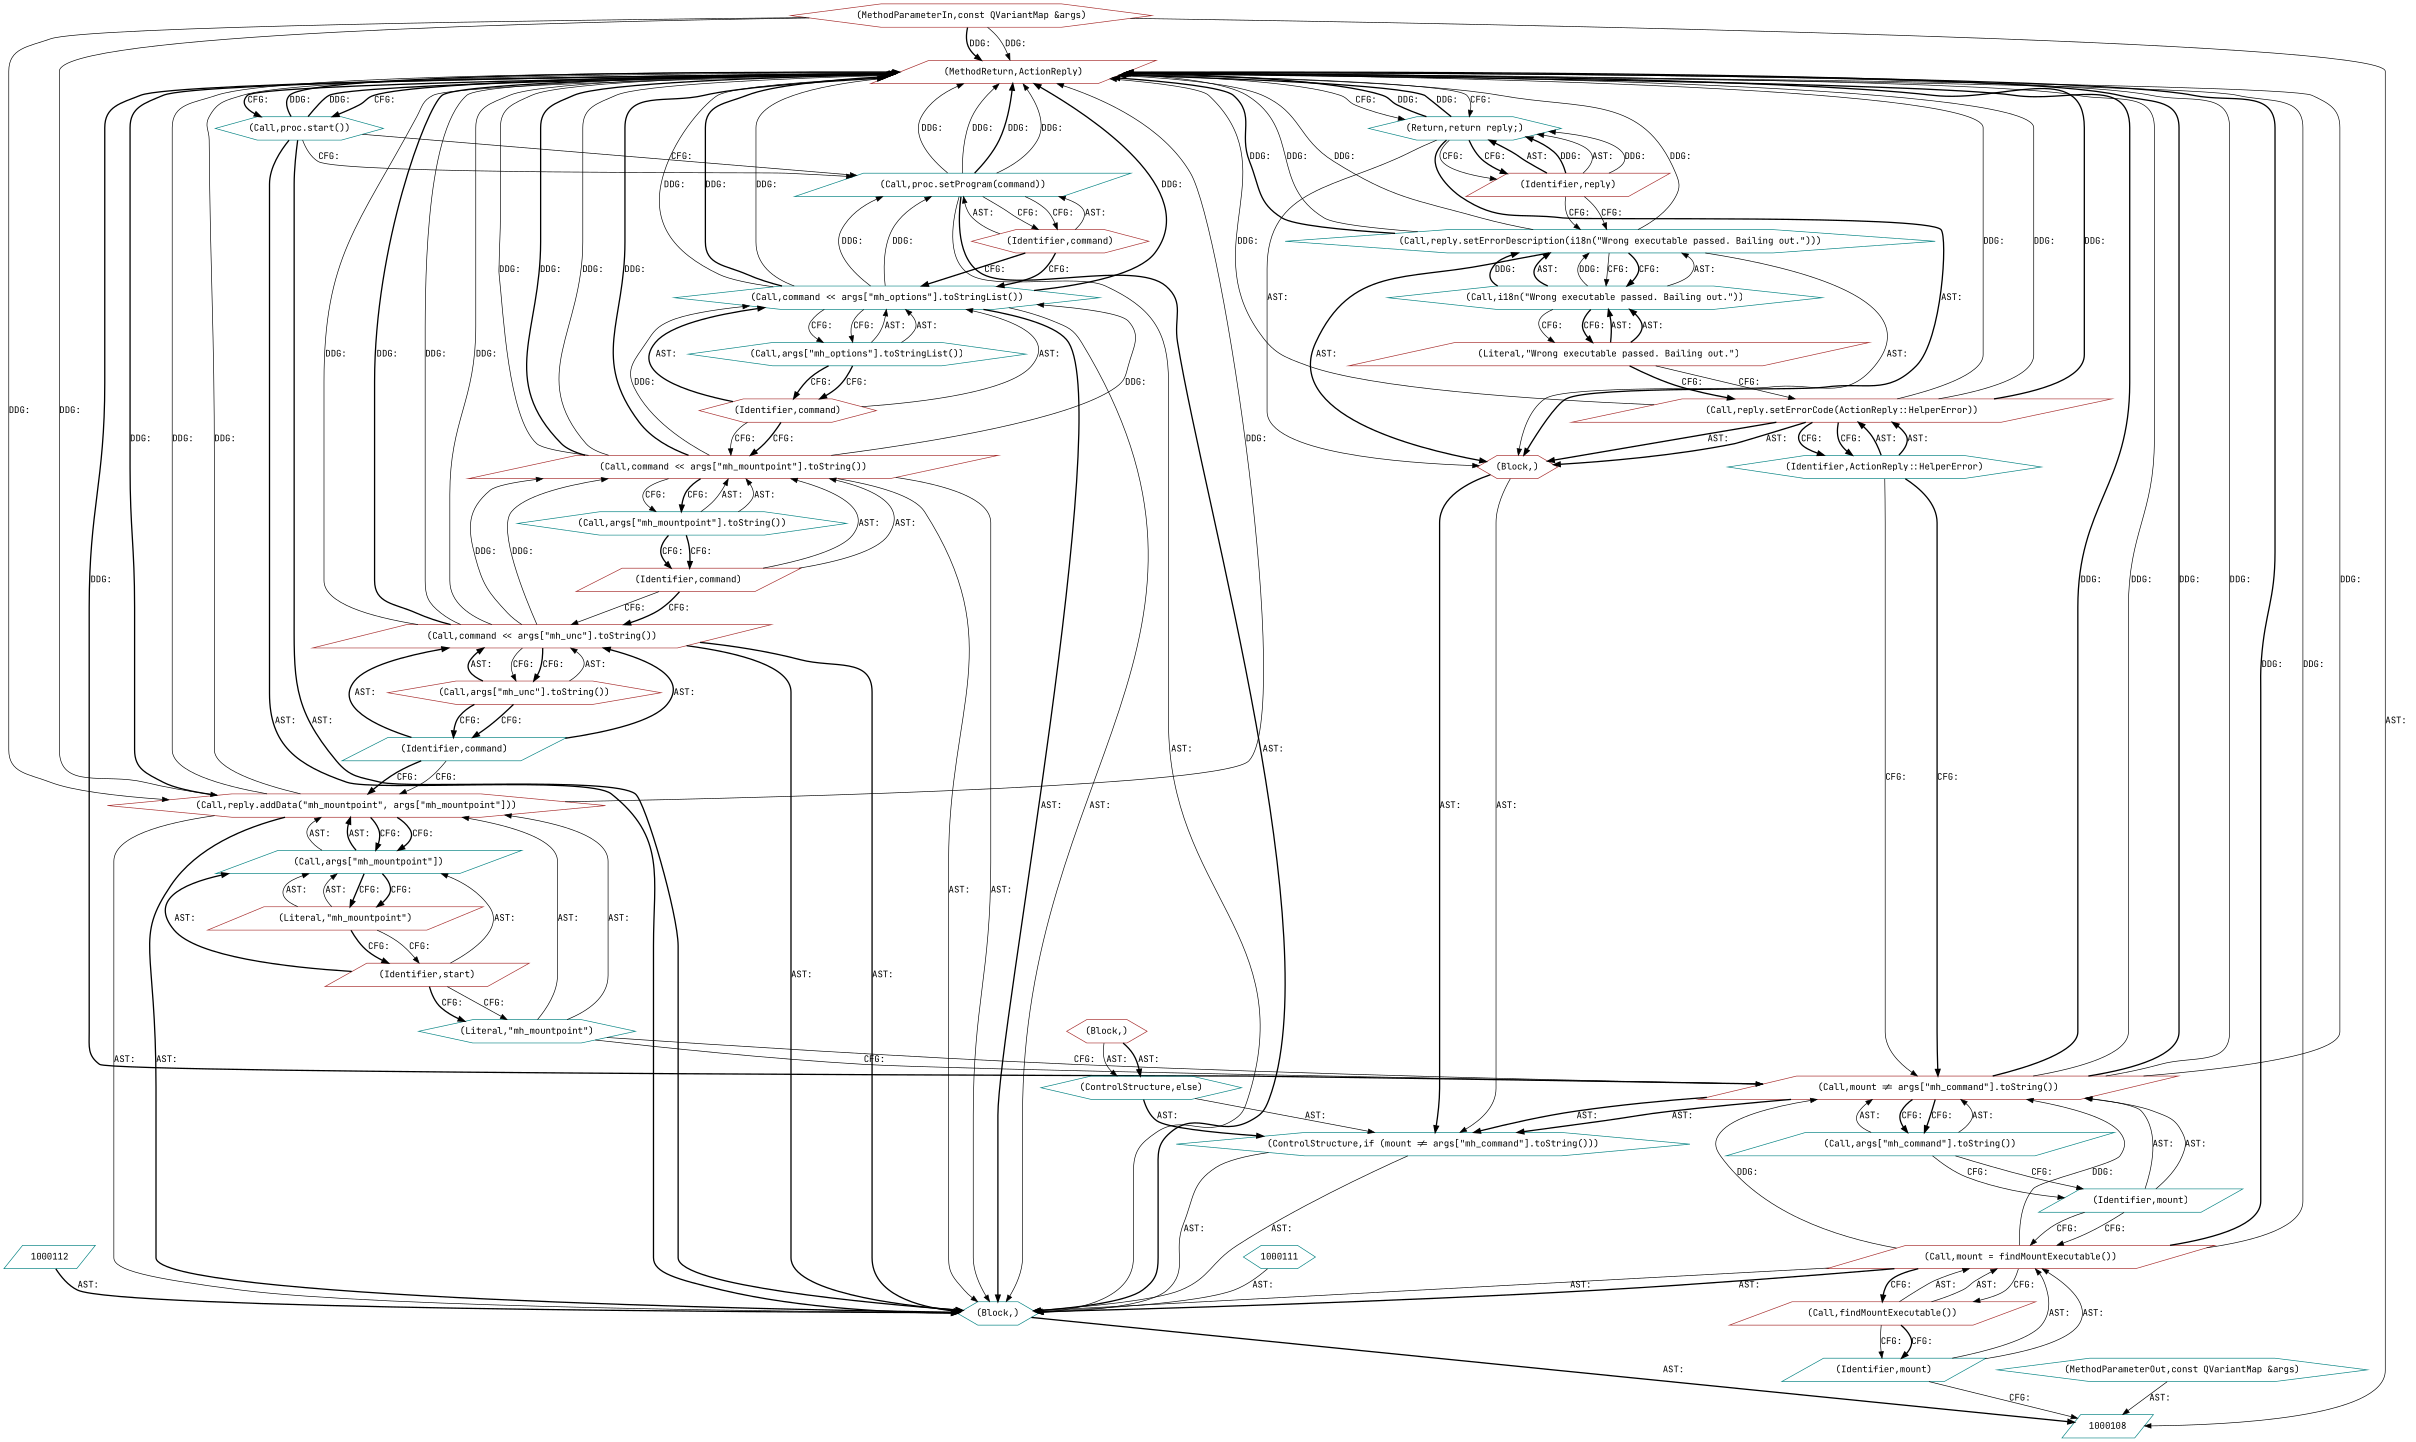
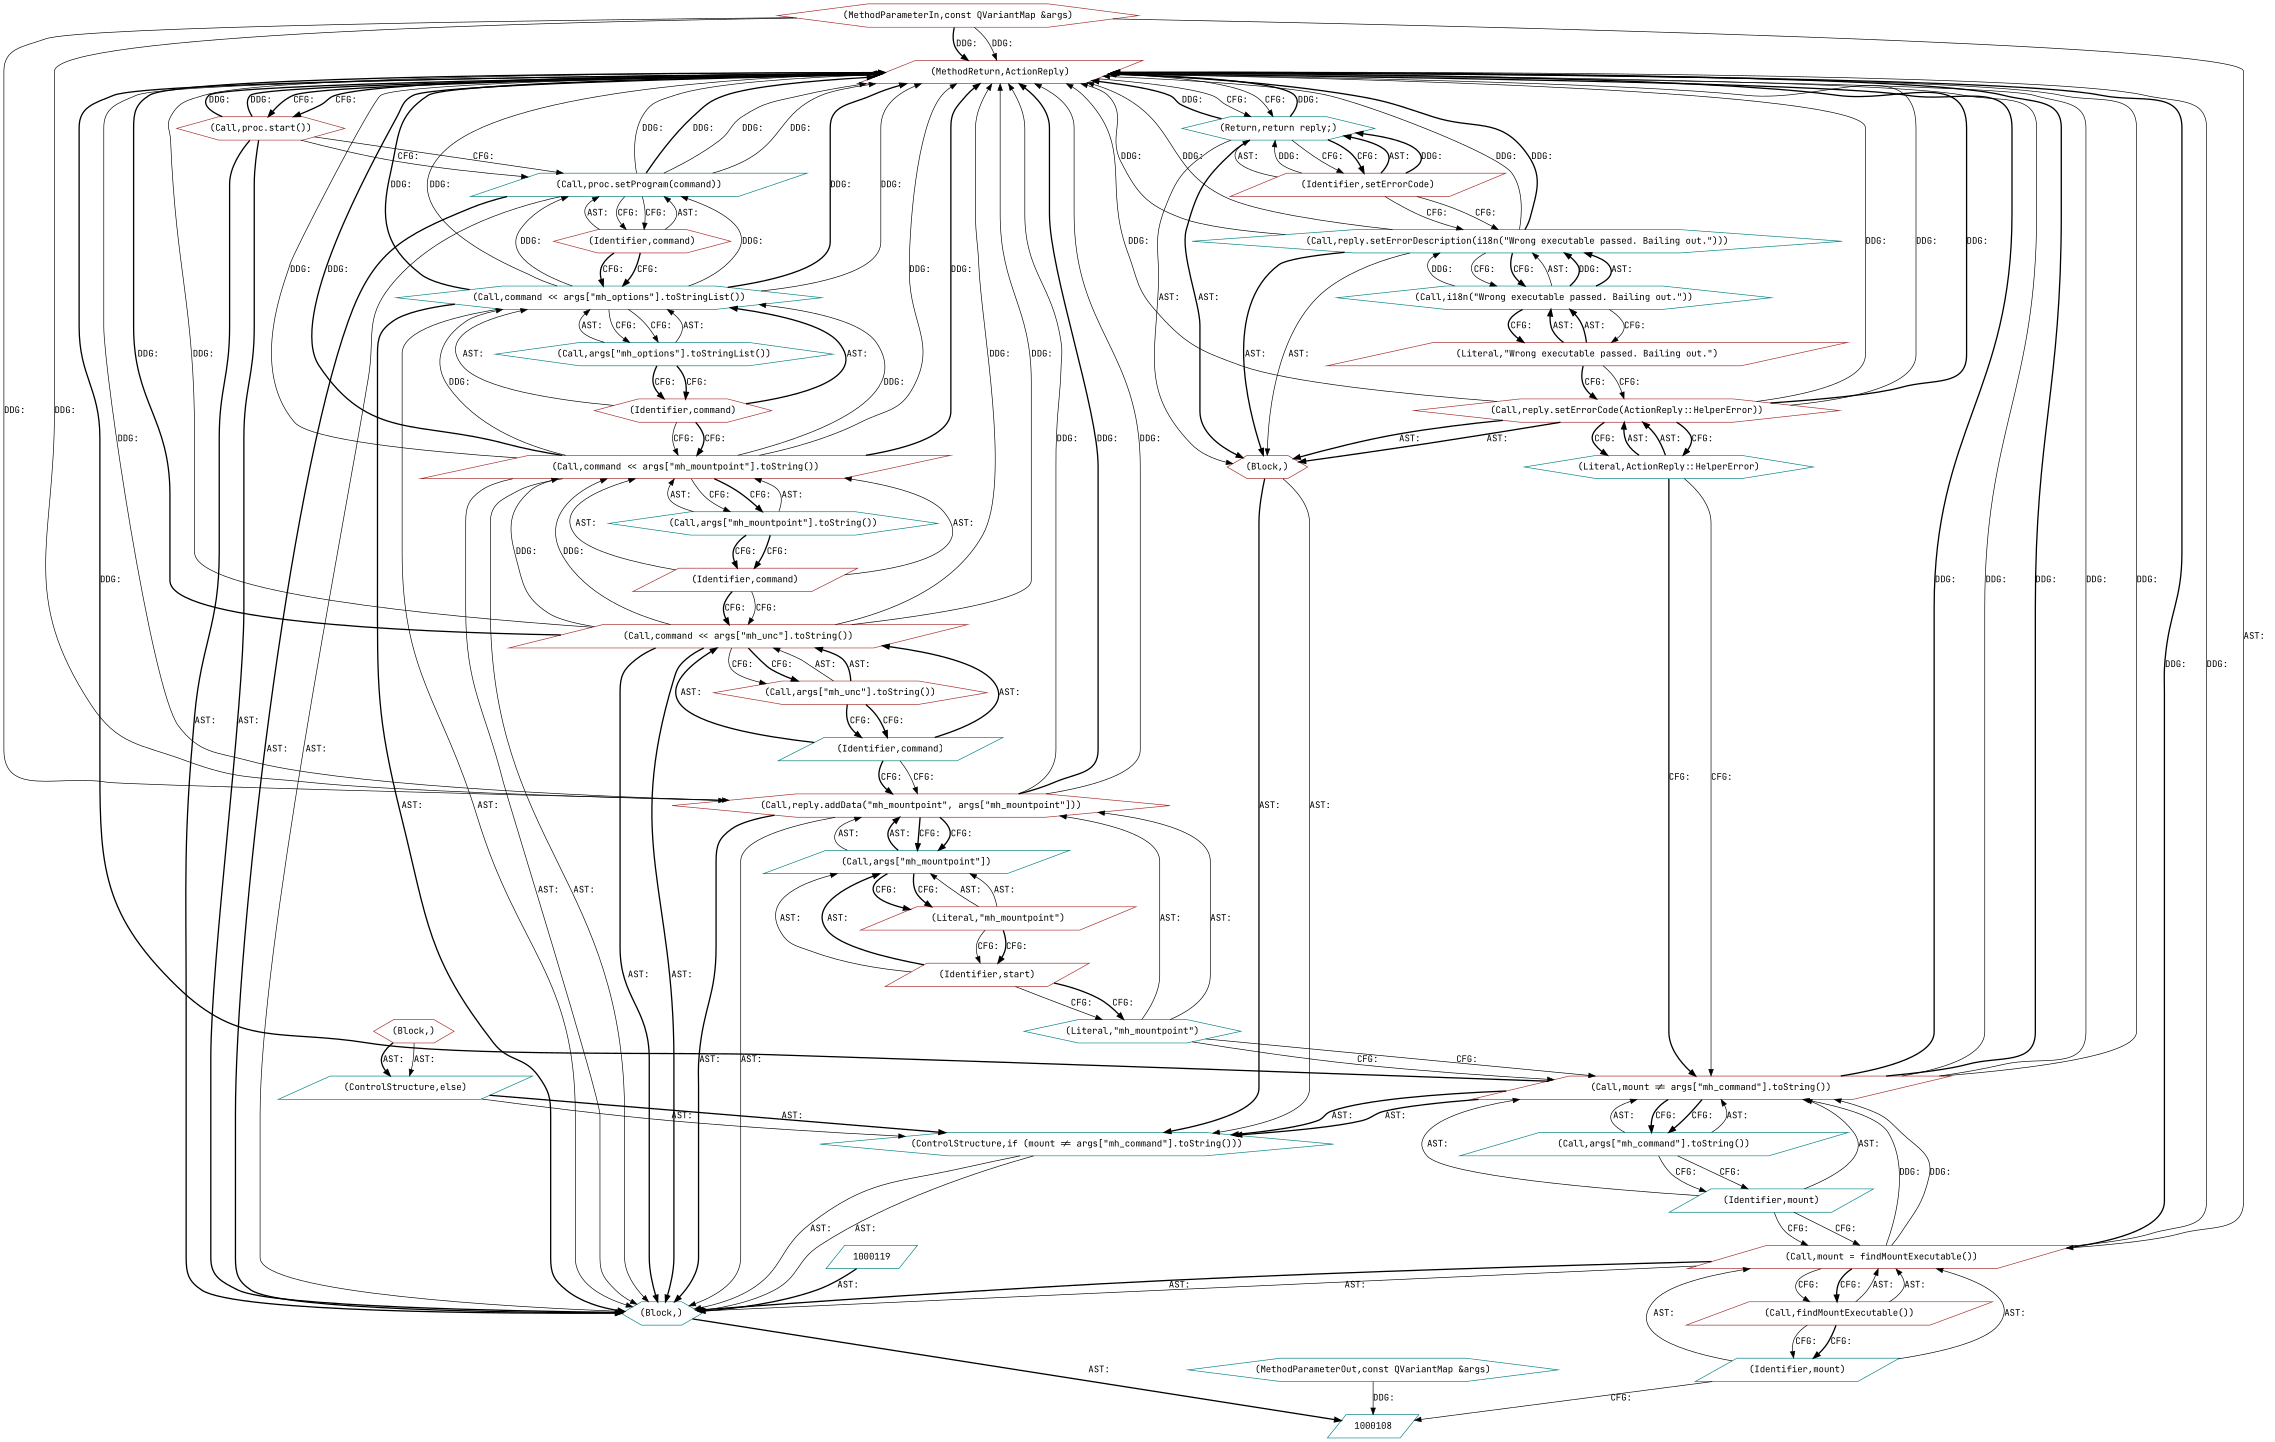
node "(Call,proc.start())": color teal -> brown
node "(Identifier,reply)": label "(Identifier,reply)" -> "(Identifier,setErrorCode)"
edge "(MethodParameterIn,const QVariantMap &args)" -> "1000108": now "(MethodParameterIn,const QVariantMap &args)" -> "(Call,mount = findMountExecutable())"
node "(Call,reply.setErrorCode(ActionReply::HelperError))": shape parallelogram -> hexagon
node "(Identifier,ActionReply::HelperError)": label "(Identifier,ActionReply::HelperError)" -> "(Literal,ActionReply::HelperError)"
node "(ControlStructure,else)": shape hexagon -> parallelogram
node "1000112": label "1000112" -> "1000119"
node "1000111": removed
edge "(MethodParameterOut,const QVariantMap &args)" -> "1000108": label "AST: " -> "DDG: "
